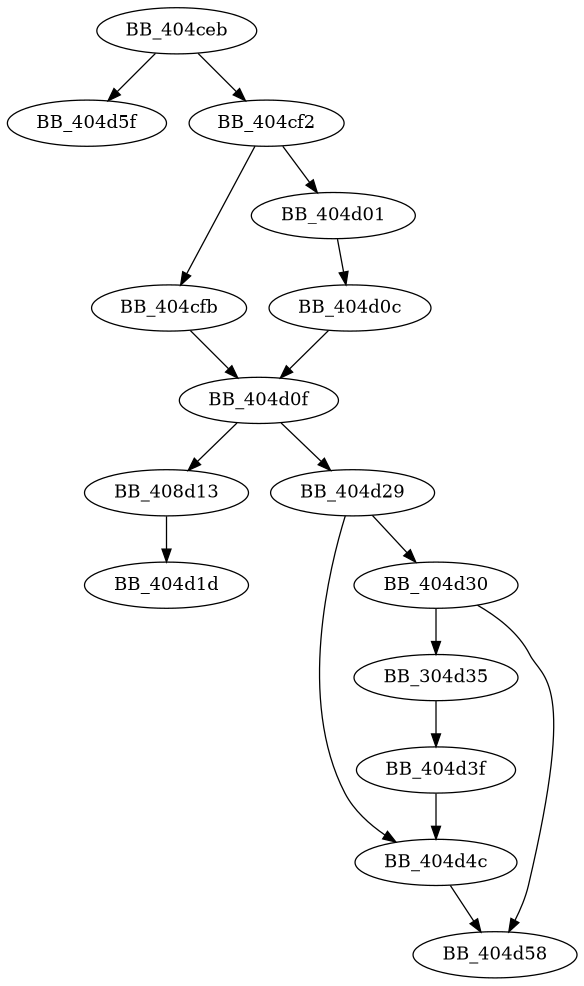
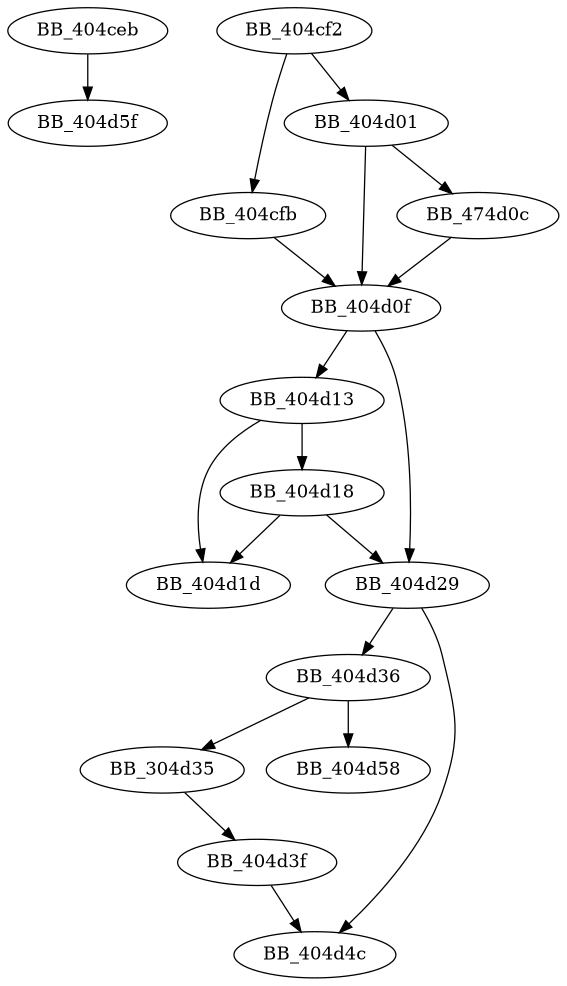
edge "BB_404ceb" -> "BB_404cf2": removed
edge "BB_404d01" -> "BB_404d0f": added
node "BB_404d0c": label "BB_404d0c" -> "BB_474d0c"
node "BB_408d13": label "BB_408d13" -> "BB_404d13"
node "BB_404d18": added
node "BB_404d30": label "BB_404d30" -> "BB_404d36"
edge "BB_404d4c" -> "BB_404d58": removed
